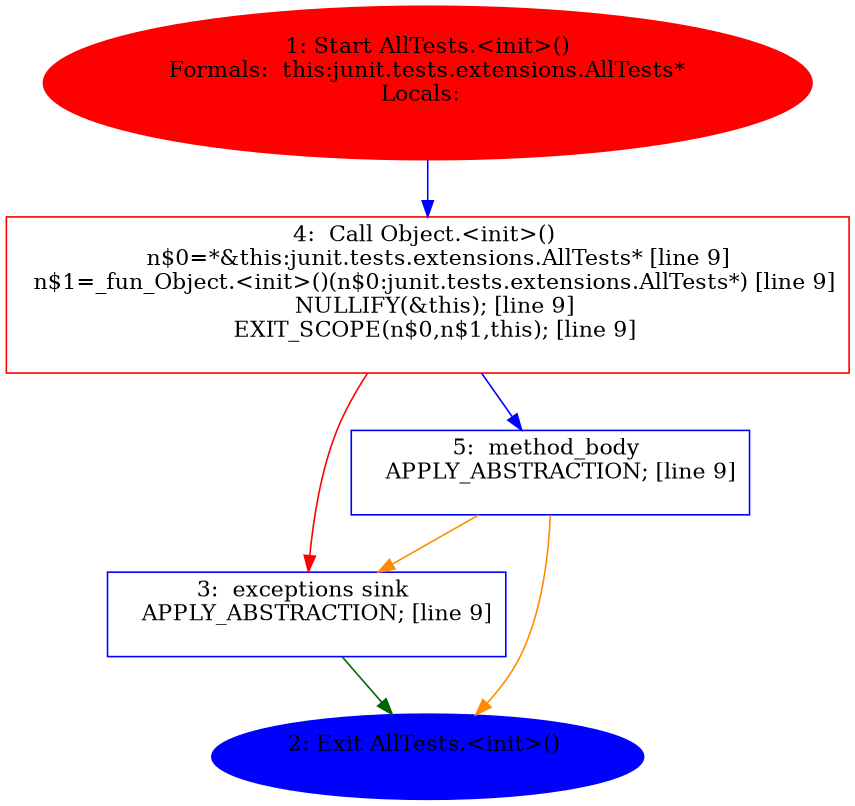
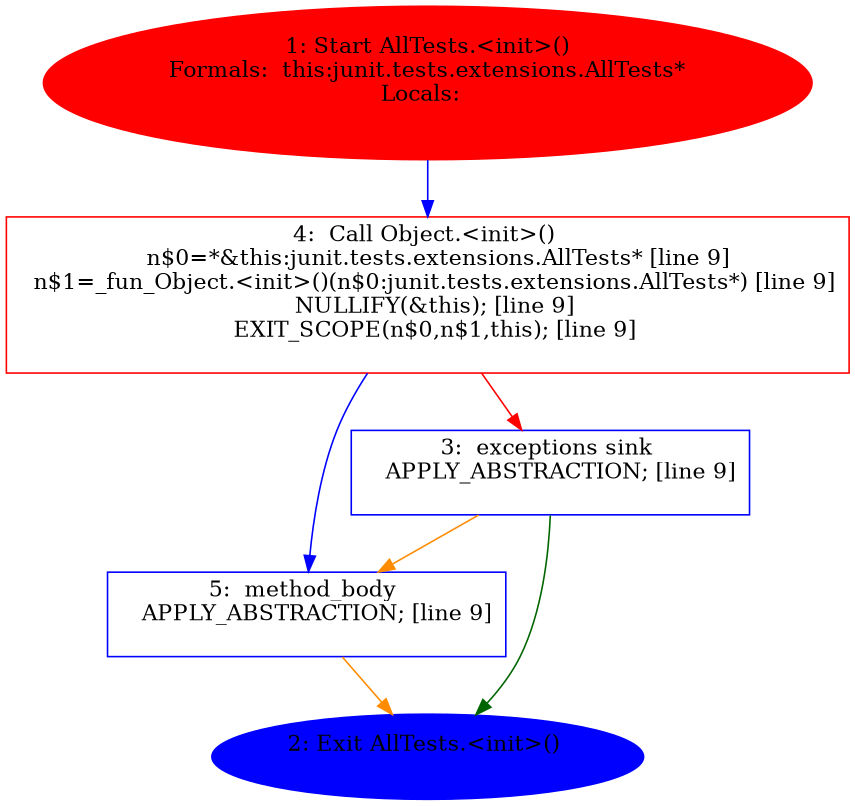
edge "5:  method_body APPLY_ABSTRACTION; [line 9]" -> "3:  exceptions sink APPLY_ABSTRACTION; [line 9]": reversed
